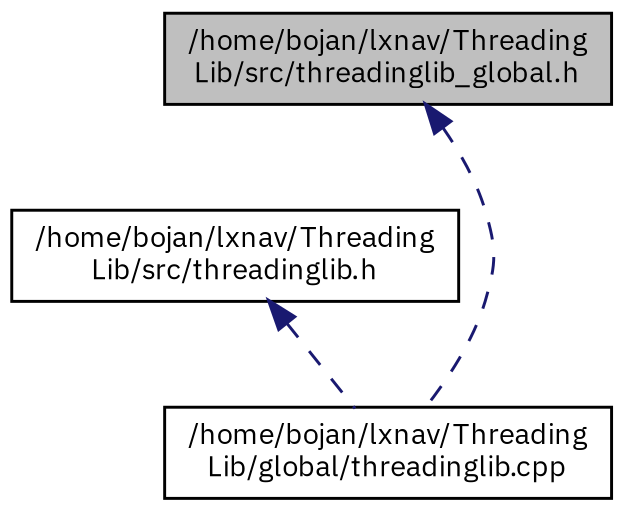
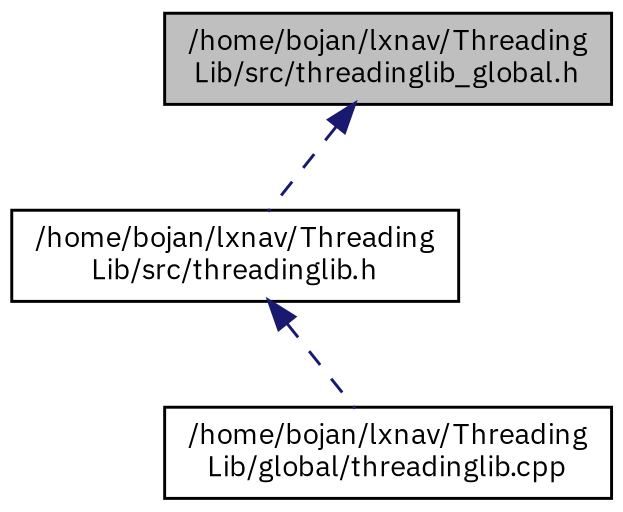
edge "/home/bojan/lxnav/Threading Lib/global/threadinglib.cpp" -> "/home/bojan/lxnav/Threading Lib/src/threadinglib_global.h": now "/home/bojan/lxnav/Threading Lib/src/threadinglib.h" -> "/home/bojan/lxnav/Threading Lib/src/threadinglib_global.h"
